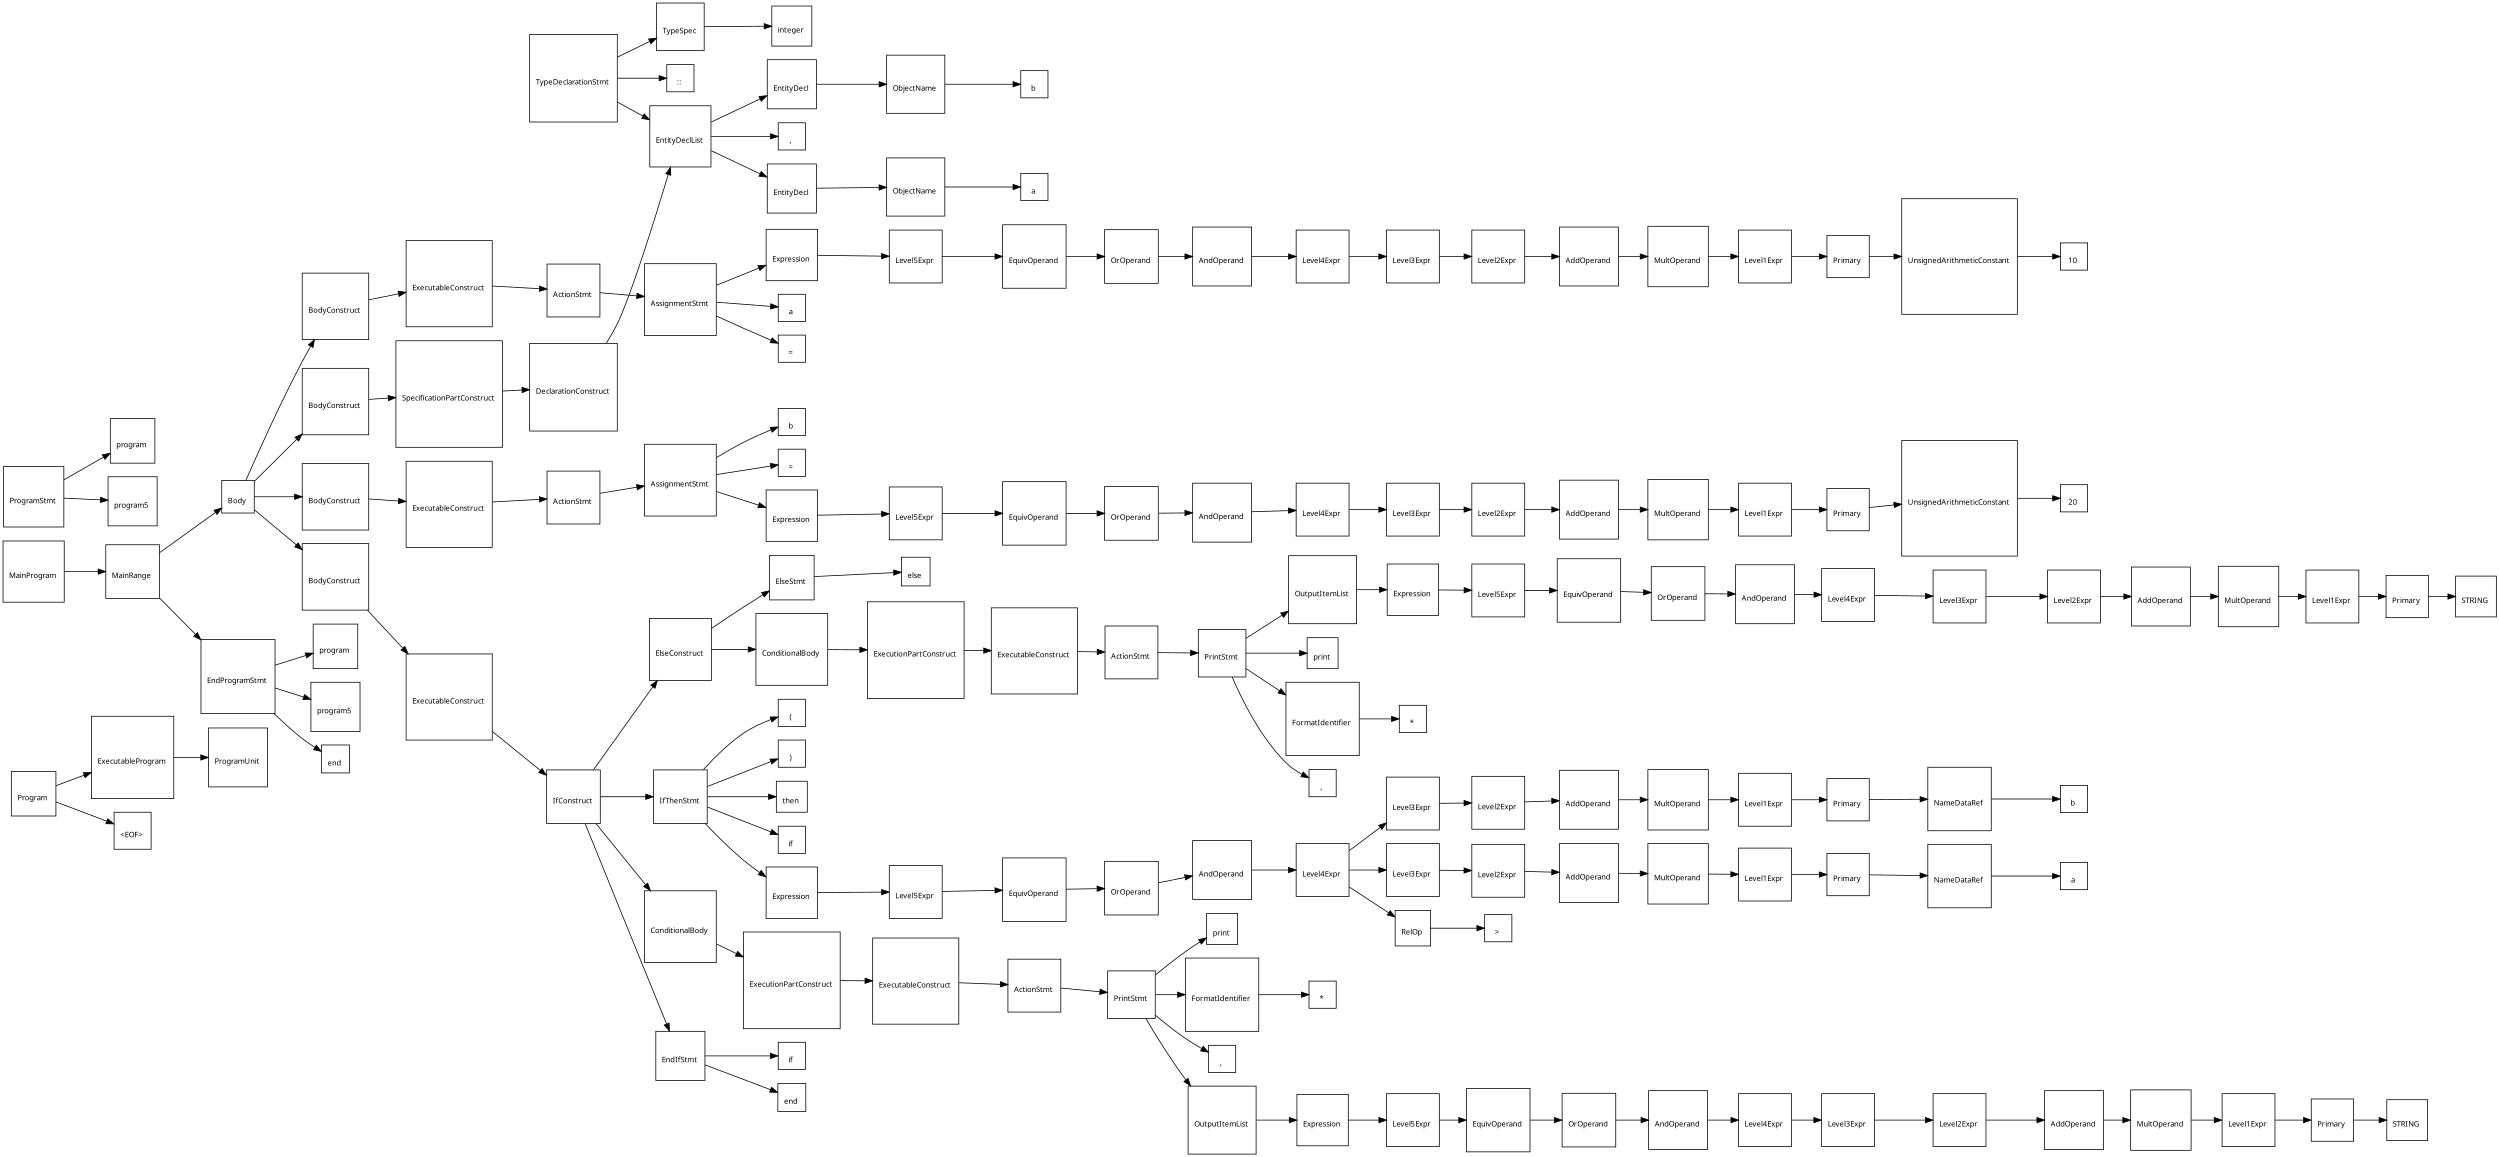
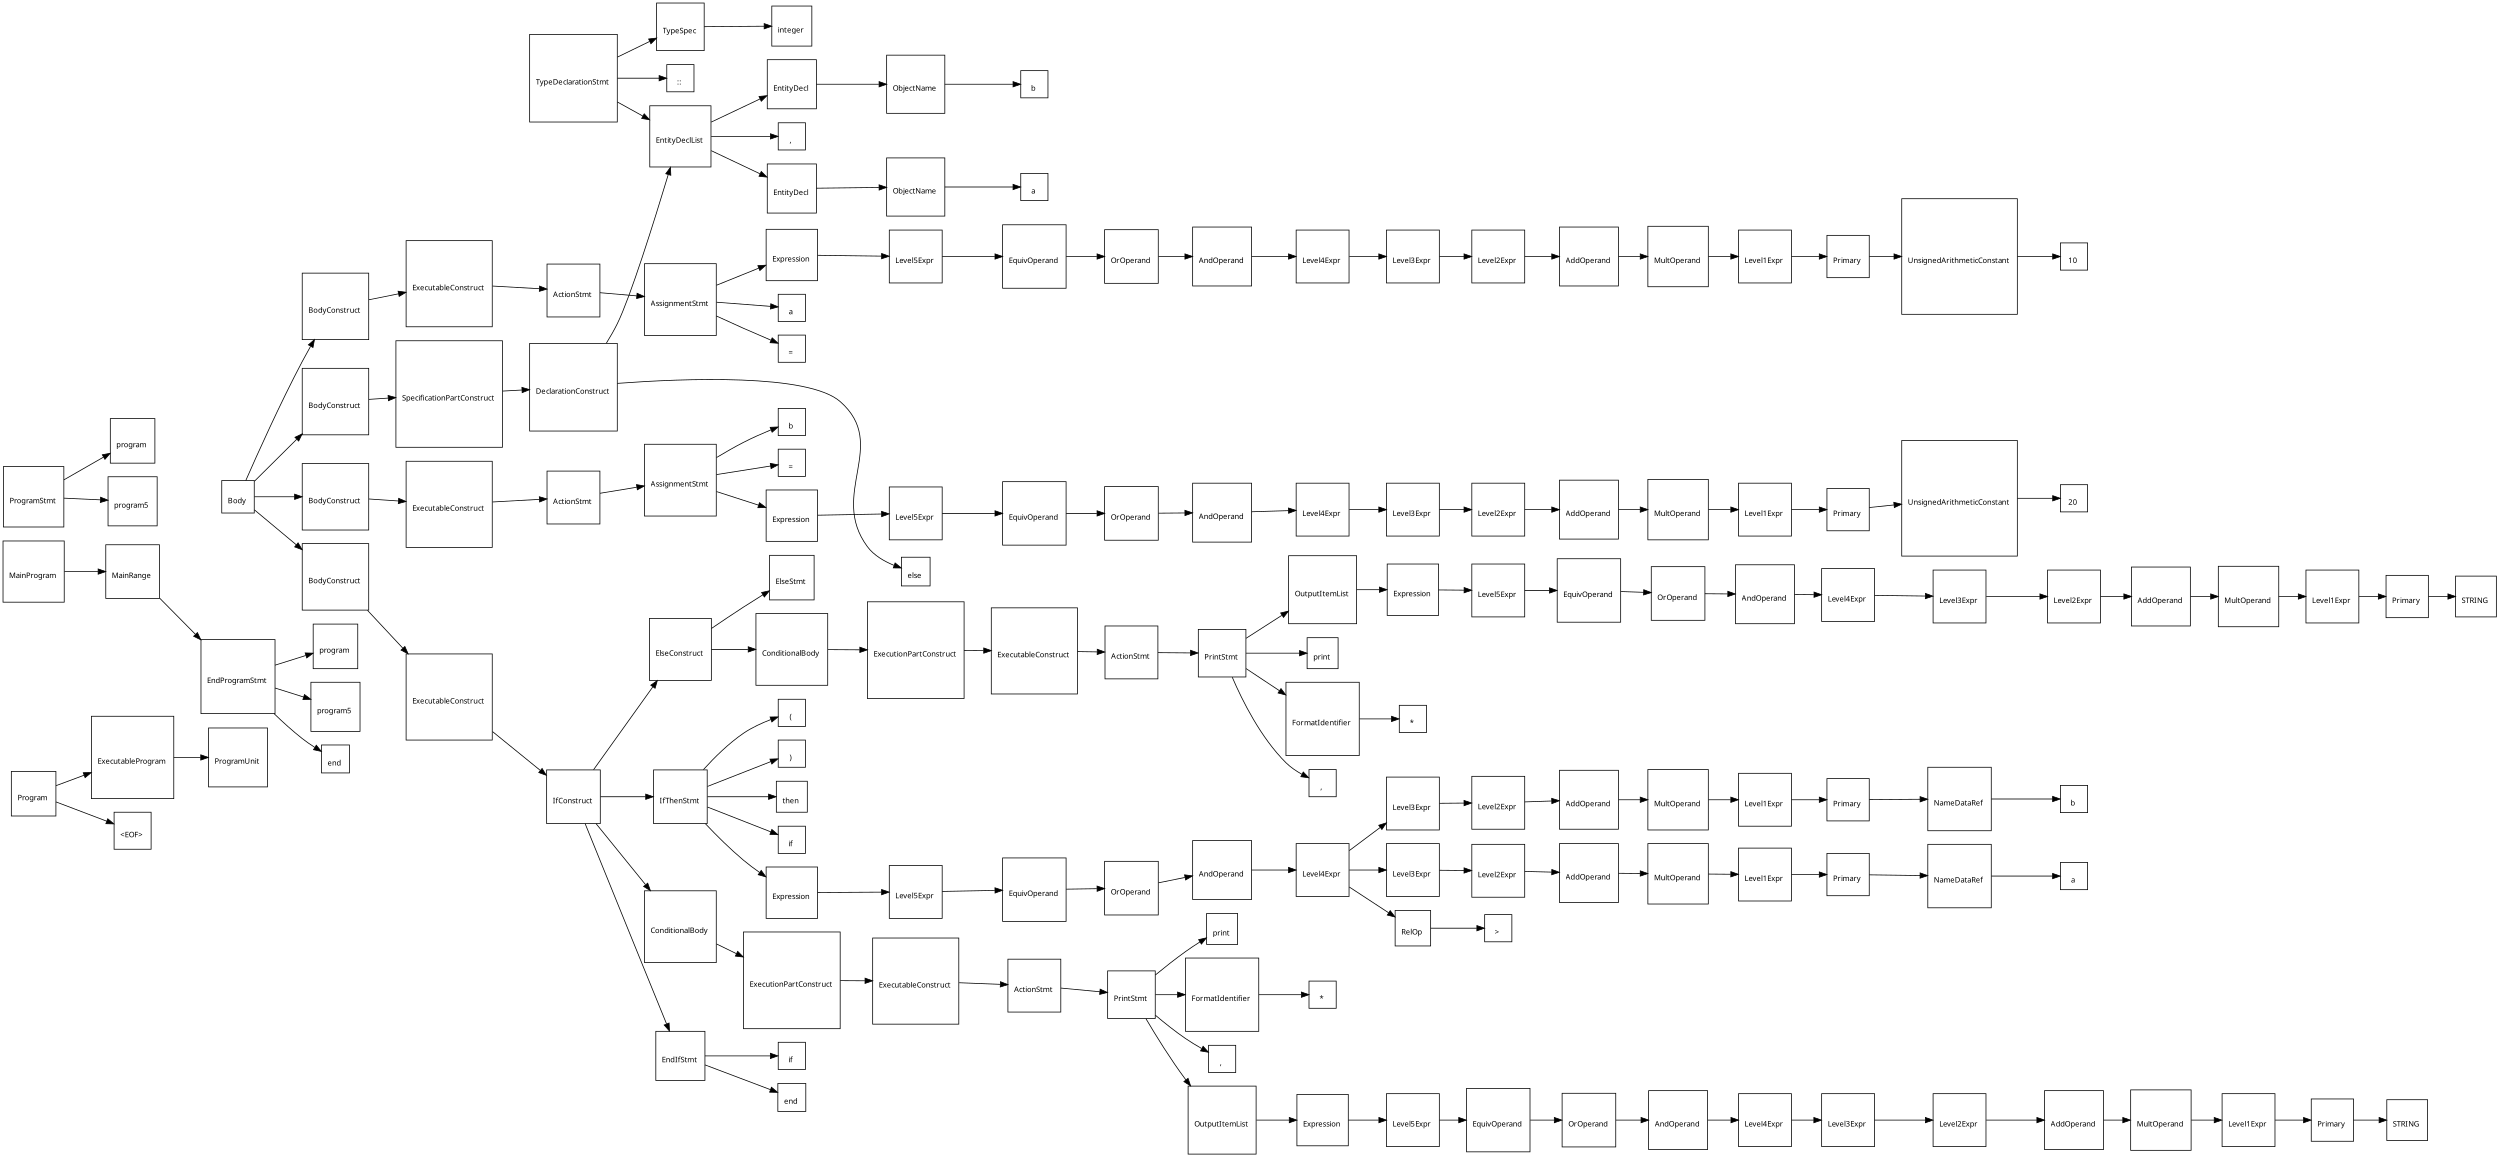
edge "MainRange" -> "Body": removed
edge "ElseStmt" -> "else": now "DeclarationConstruct" -> "else"
